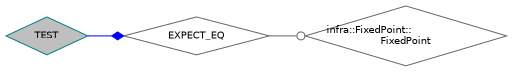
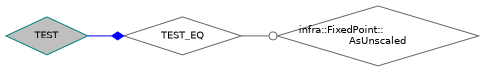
node "EXPECT_EQ": label "EXPECT_EQ" -> "TEST_EQ"
node "infra::FixedPoint:: FixedPoint": label "infra::FixedPoint:: FixedPoint" -> "infra::FixedPoint:: AsUnscaled"
